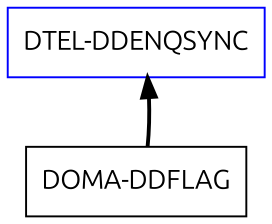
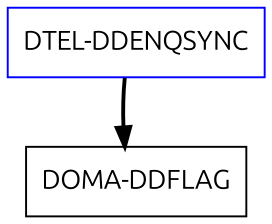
edge "DOMA-DDFLAG" -> "DTEL-DDENQSYNC": reversed
